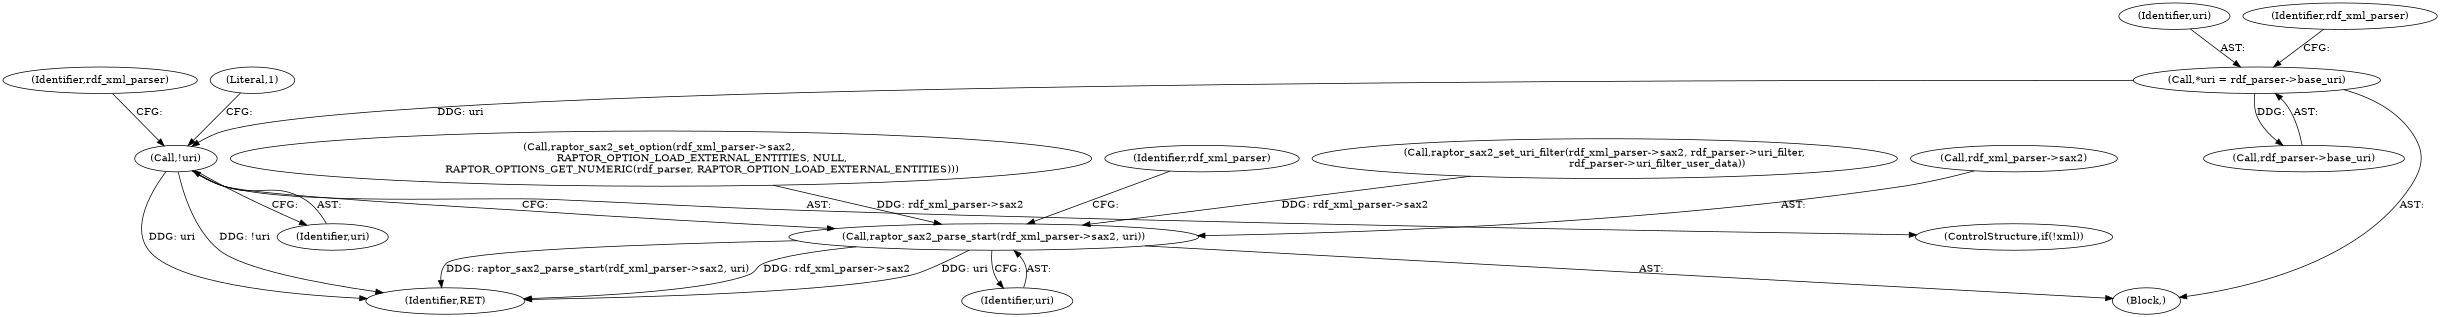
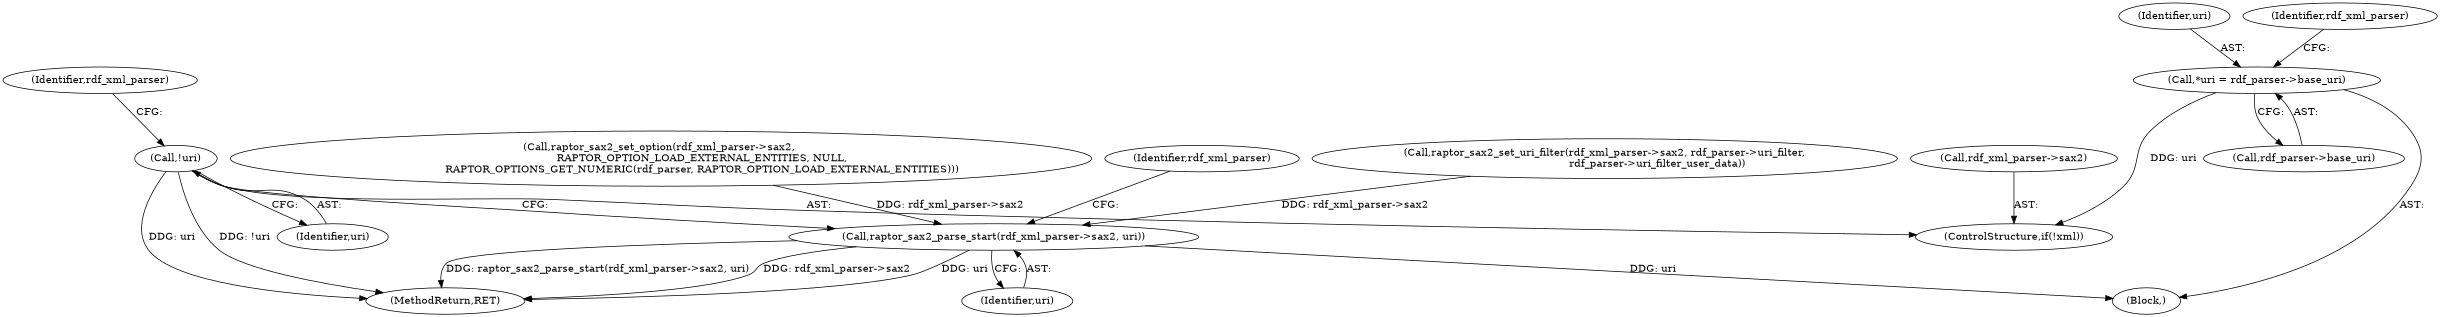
node "(Literal,1)": removed
edge "(Call,*uri = rdf_parser->base_uri)" -> "(Call,!uri)": now "(Call,*uri = rdf_parser->base_uri)" -> "(ControlStructure,if(!xml))"
edge "(Call,*uri = rdf_parser->base_uri)" -> "(Call,rdf_parser->base_uri)": label "DDG: " -> "CFG: "
edge "(Call,rdf_xml_parser->sax2)" -> "(Call,raptor_sax2_parse_start(rdf_xml_parser->sax2, uri))": now "(Call,rdf_xml_parser->sax2)" -> "(ControlStructure,if(!xml))"
edge "(Call,raptor_sax2_parse_start(rdf_xml_parser->sax2, uri))" -> "(Block,)": label "AST: " -> "DDG: uri"
node "(Identifier,RET)": label "(Identifier,RET)" -> "(MethodReturn,RET)"
